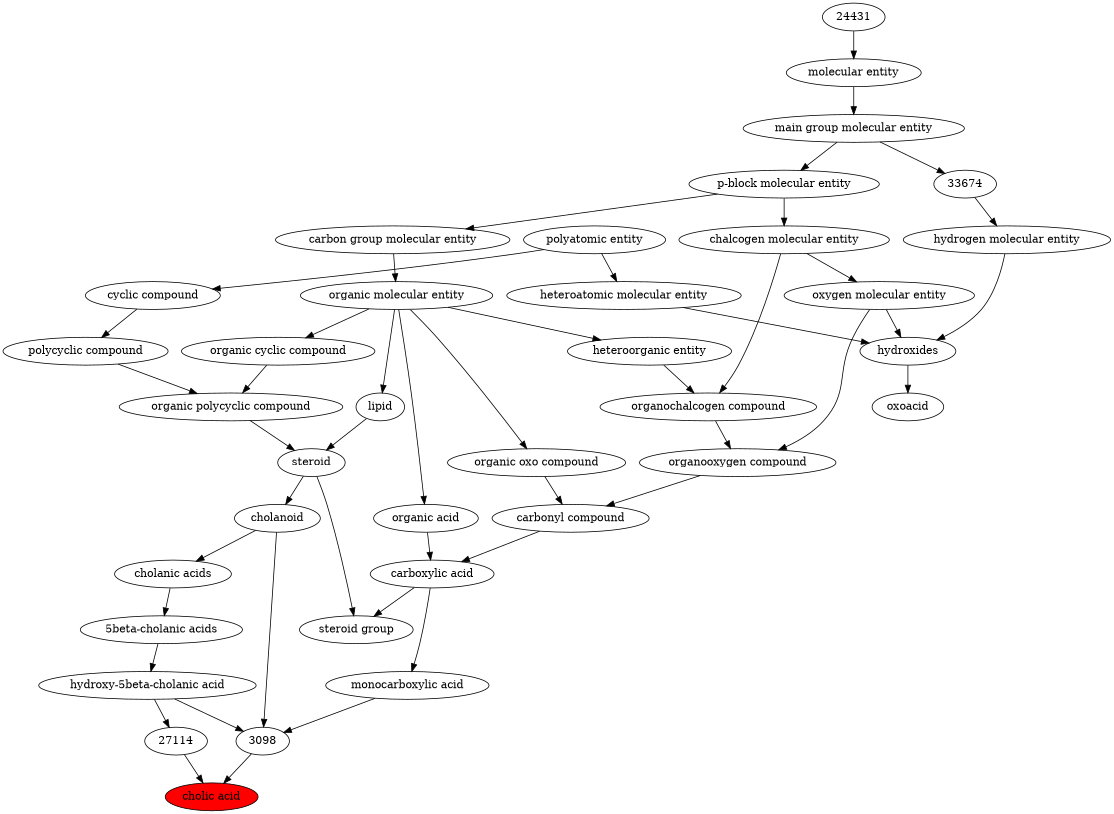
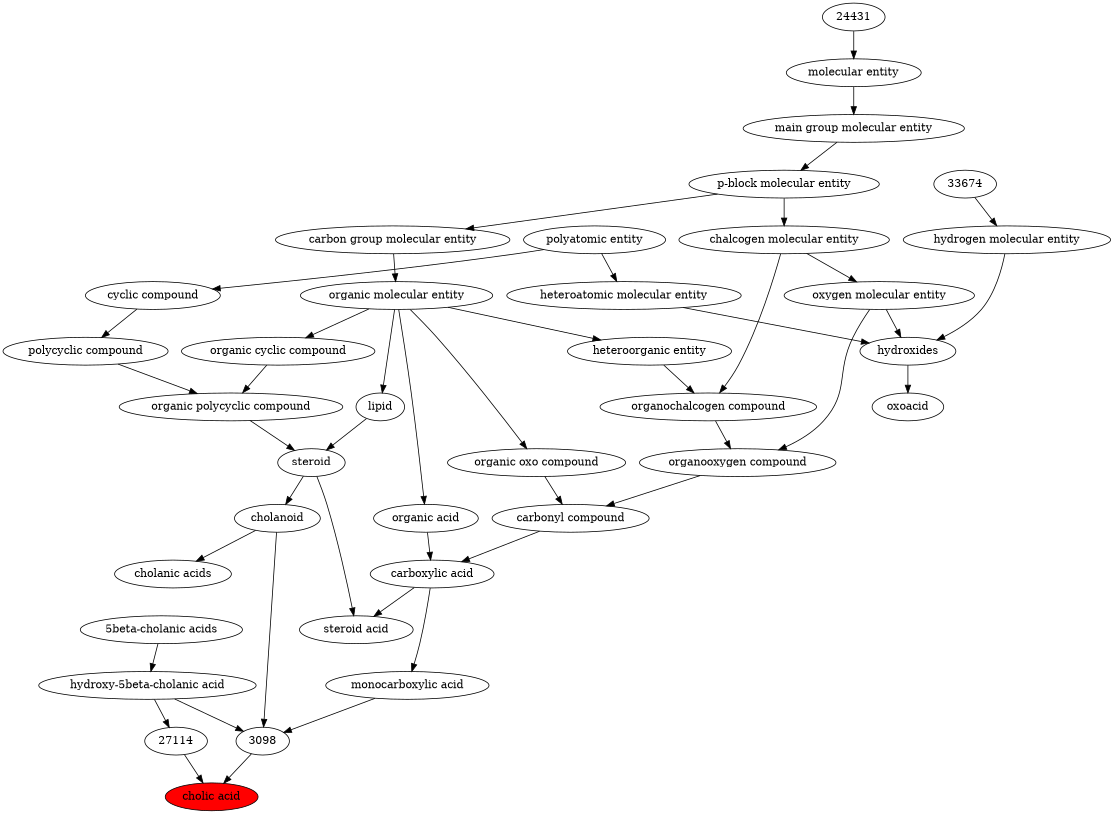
edge "main group molecular entity" -> "33674": removed
edge "cholanic acids" -> "5beta-cholanic acids": removed
node "steroid group": label "steroid group" -> "steroid acid"
